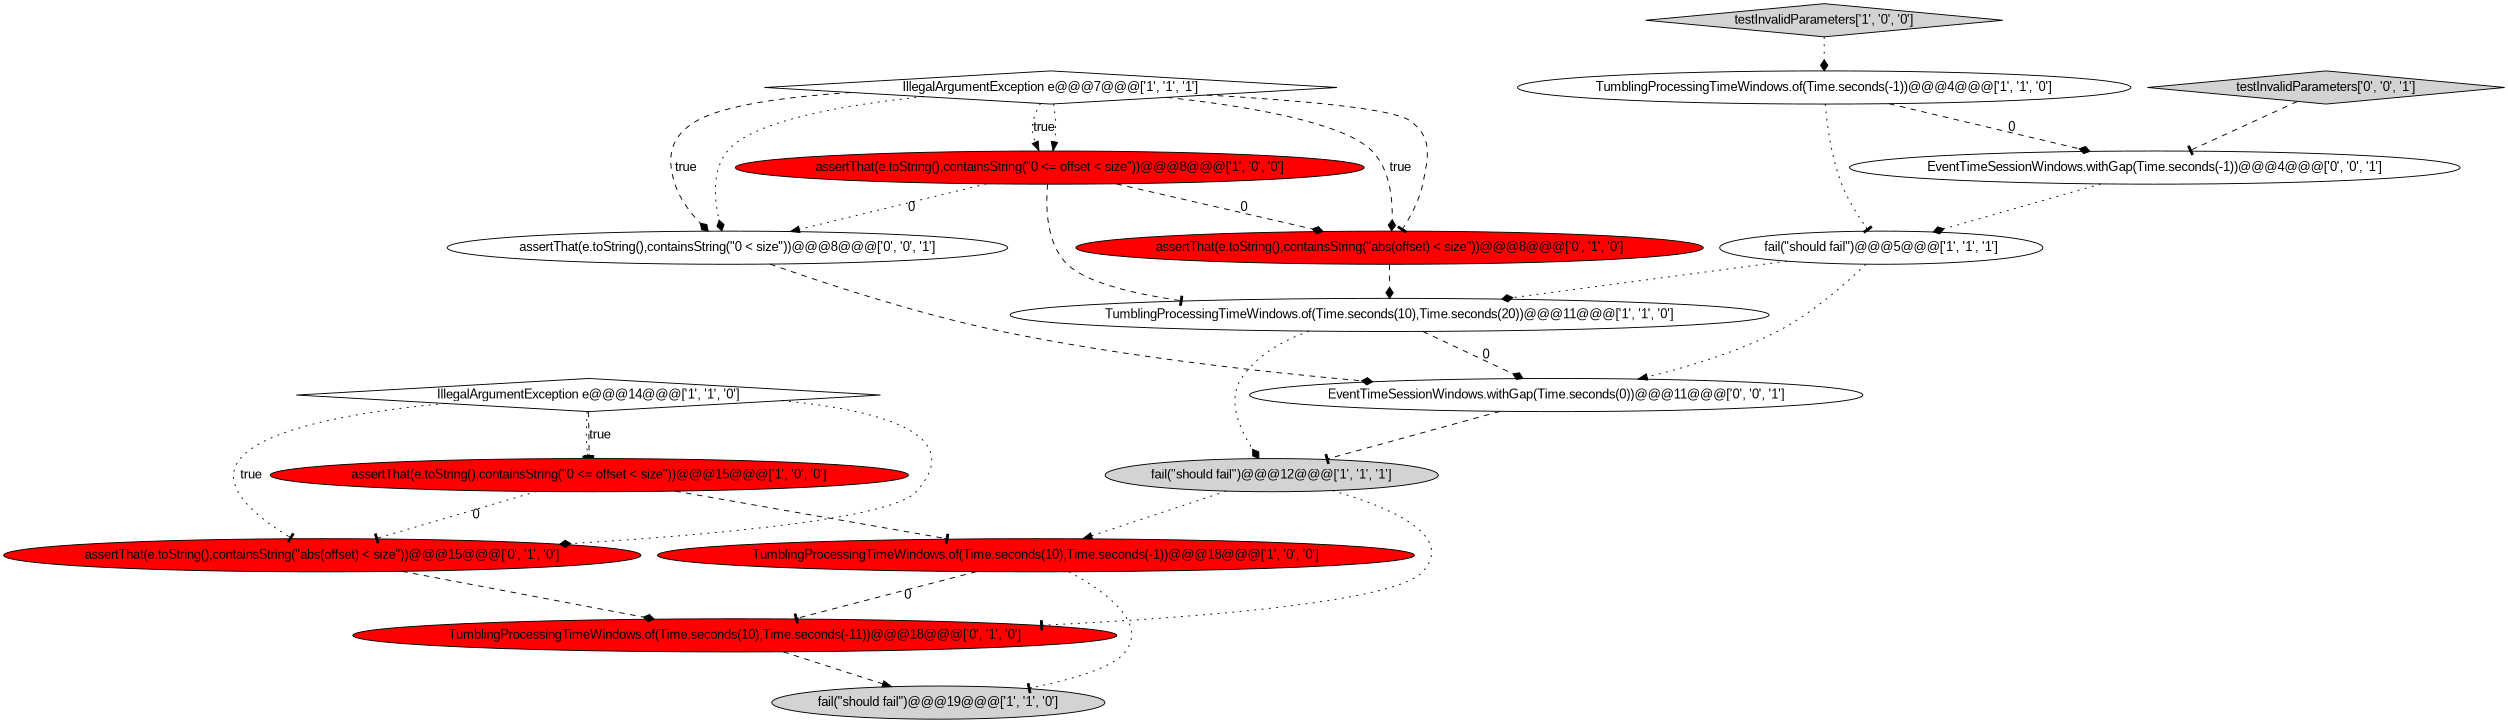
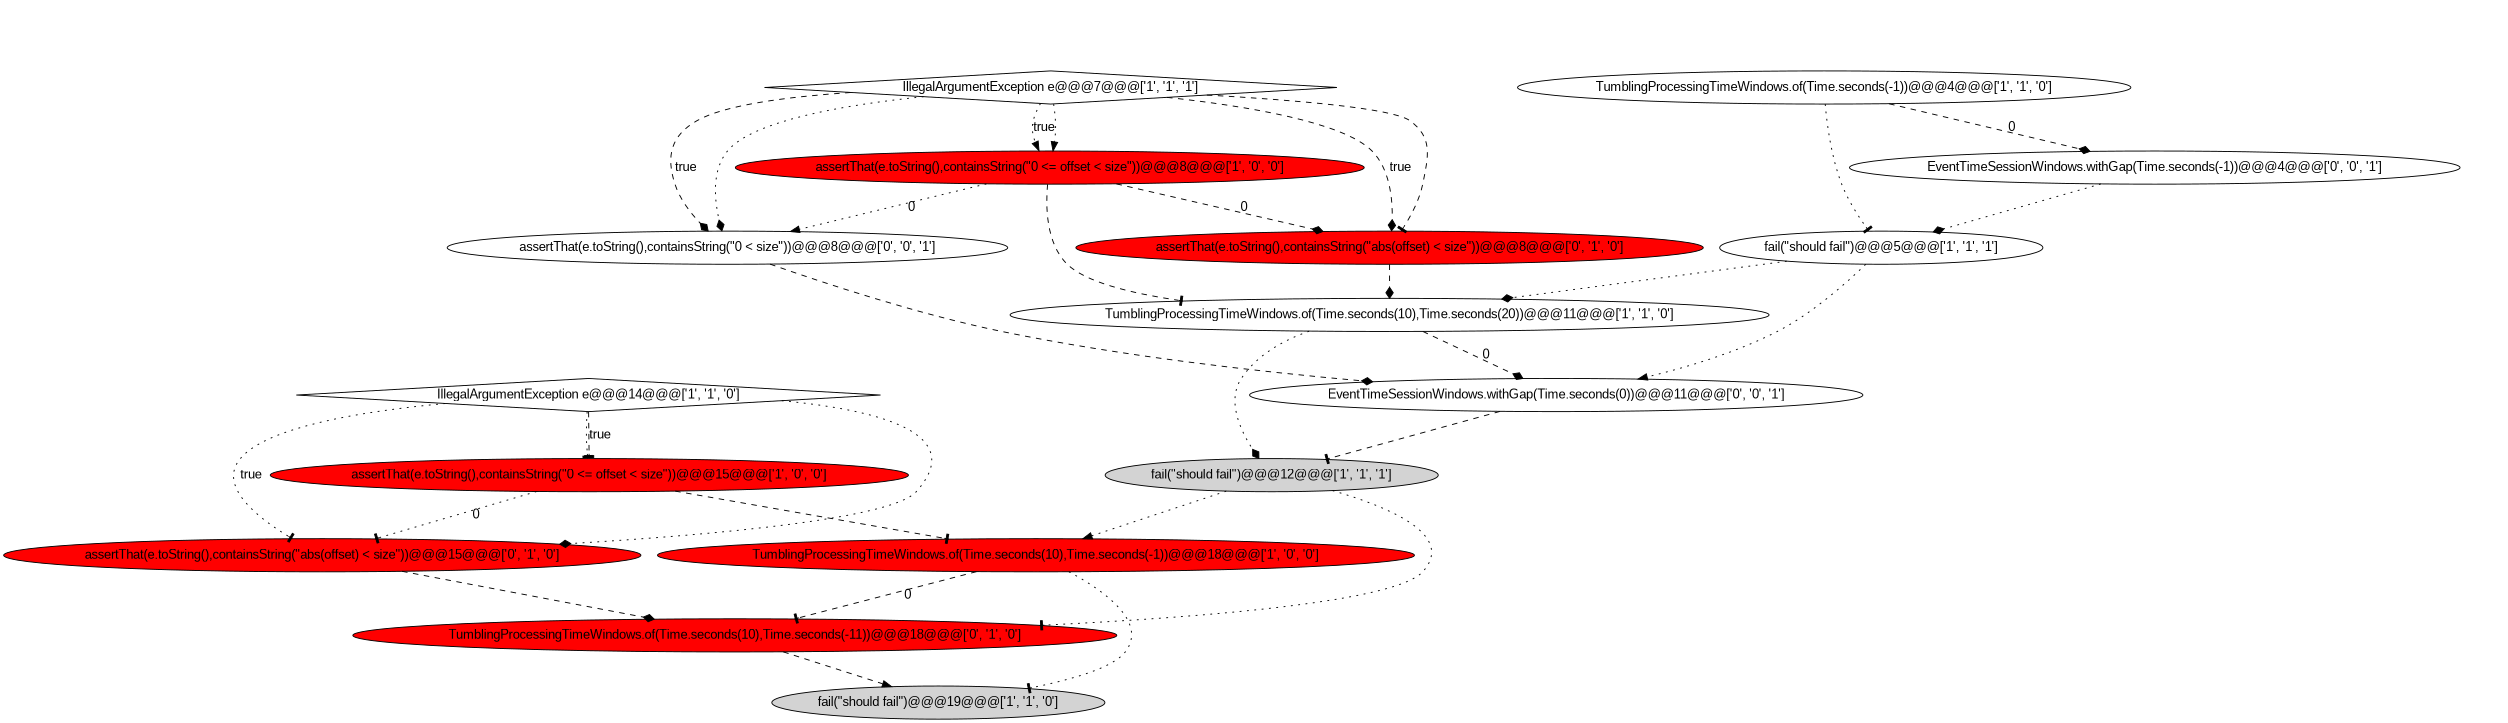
node "testInvalidParameters['1', '0', '0']": removed
node "testInvalidParameters['0', '0', '1']": removed
